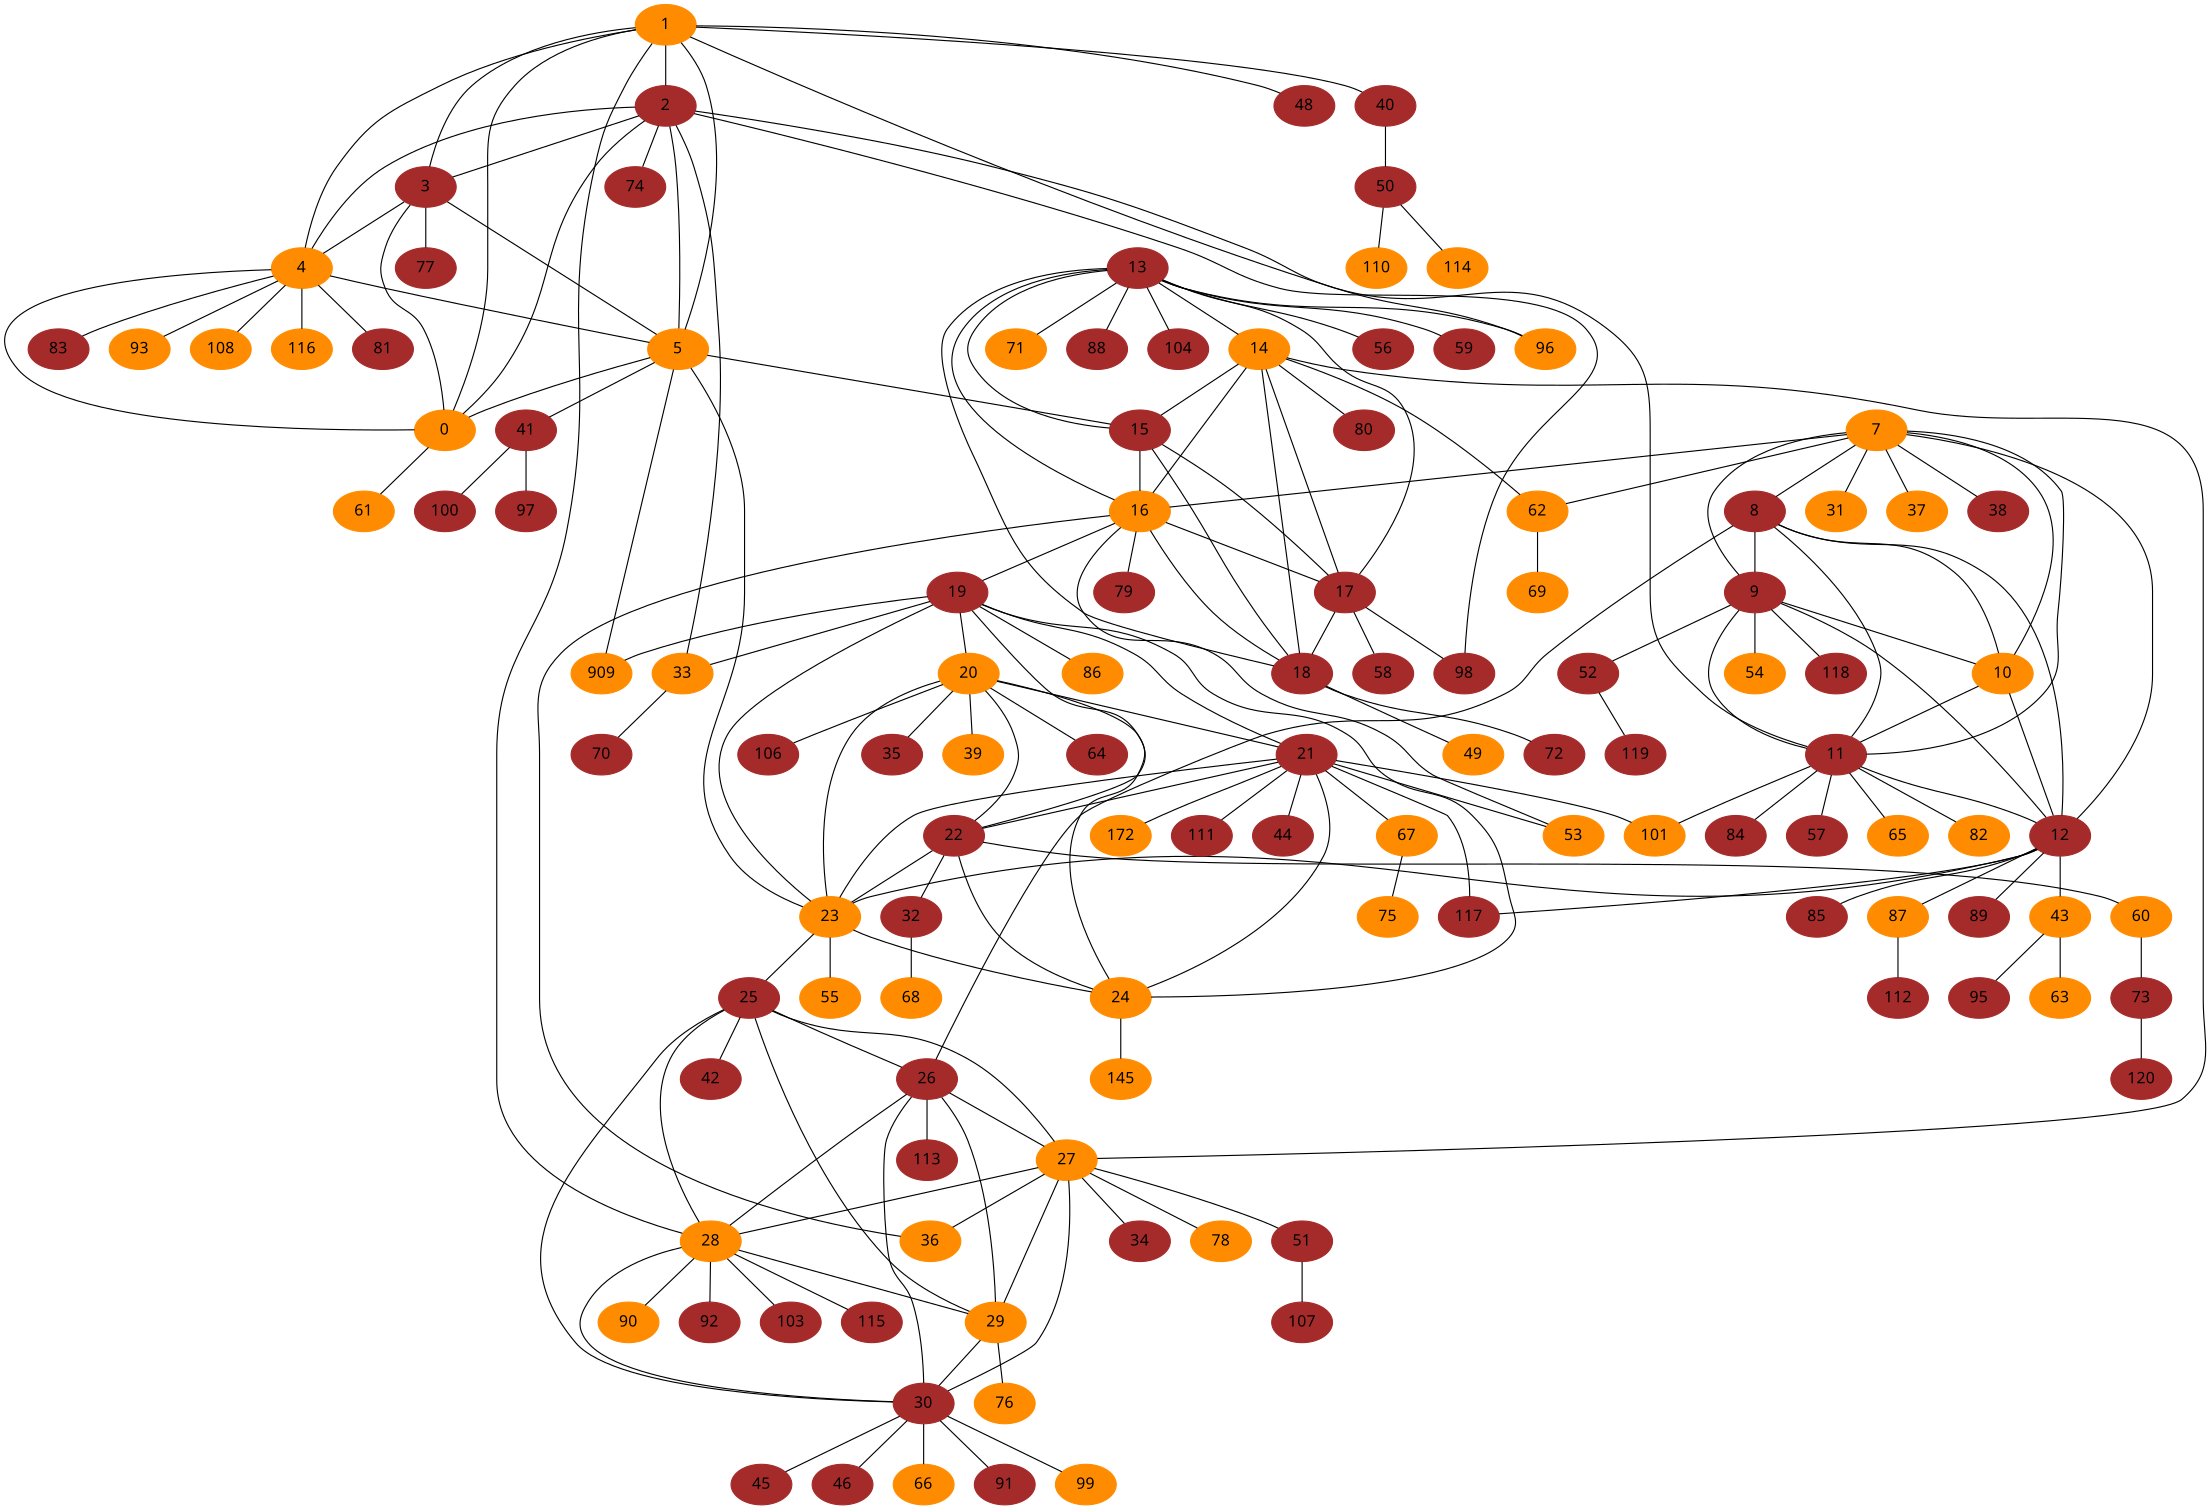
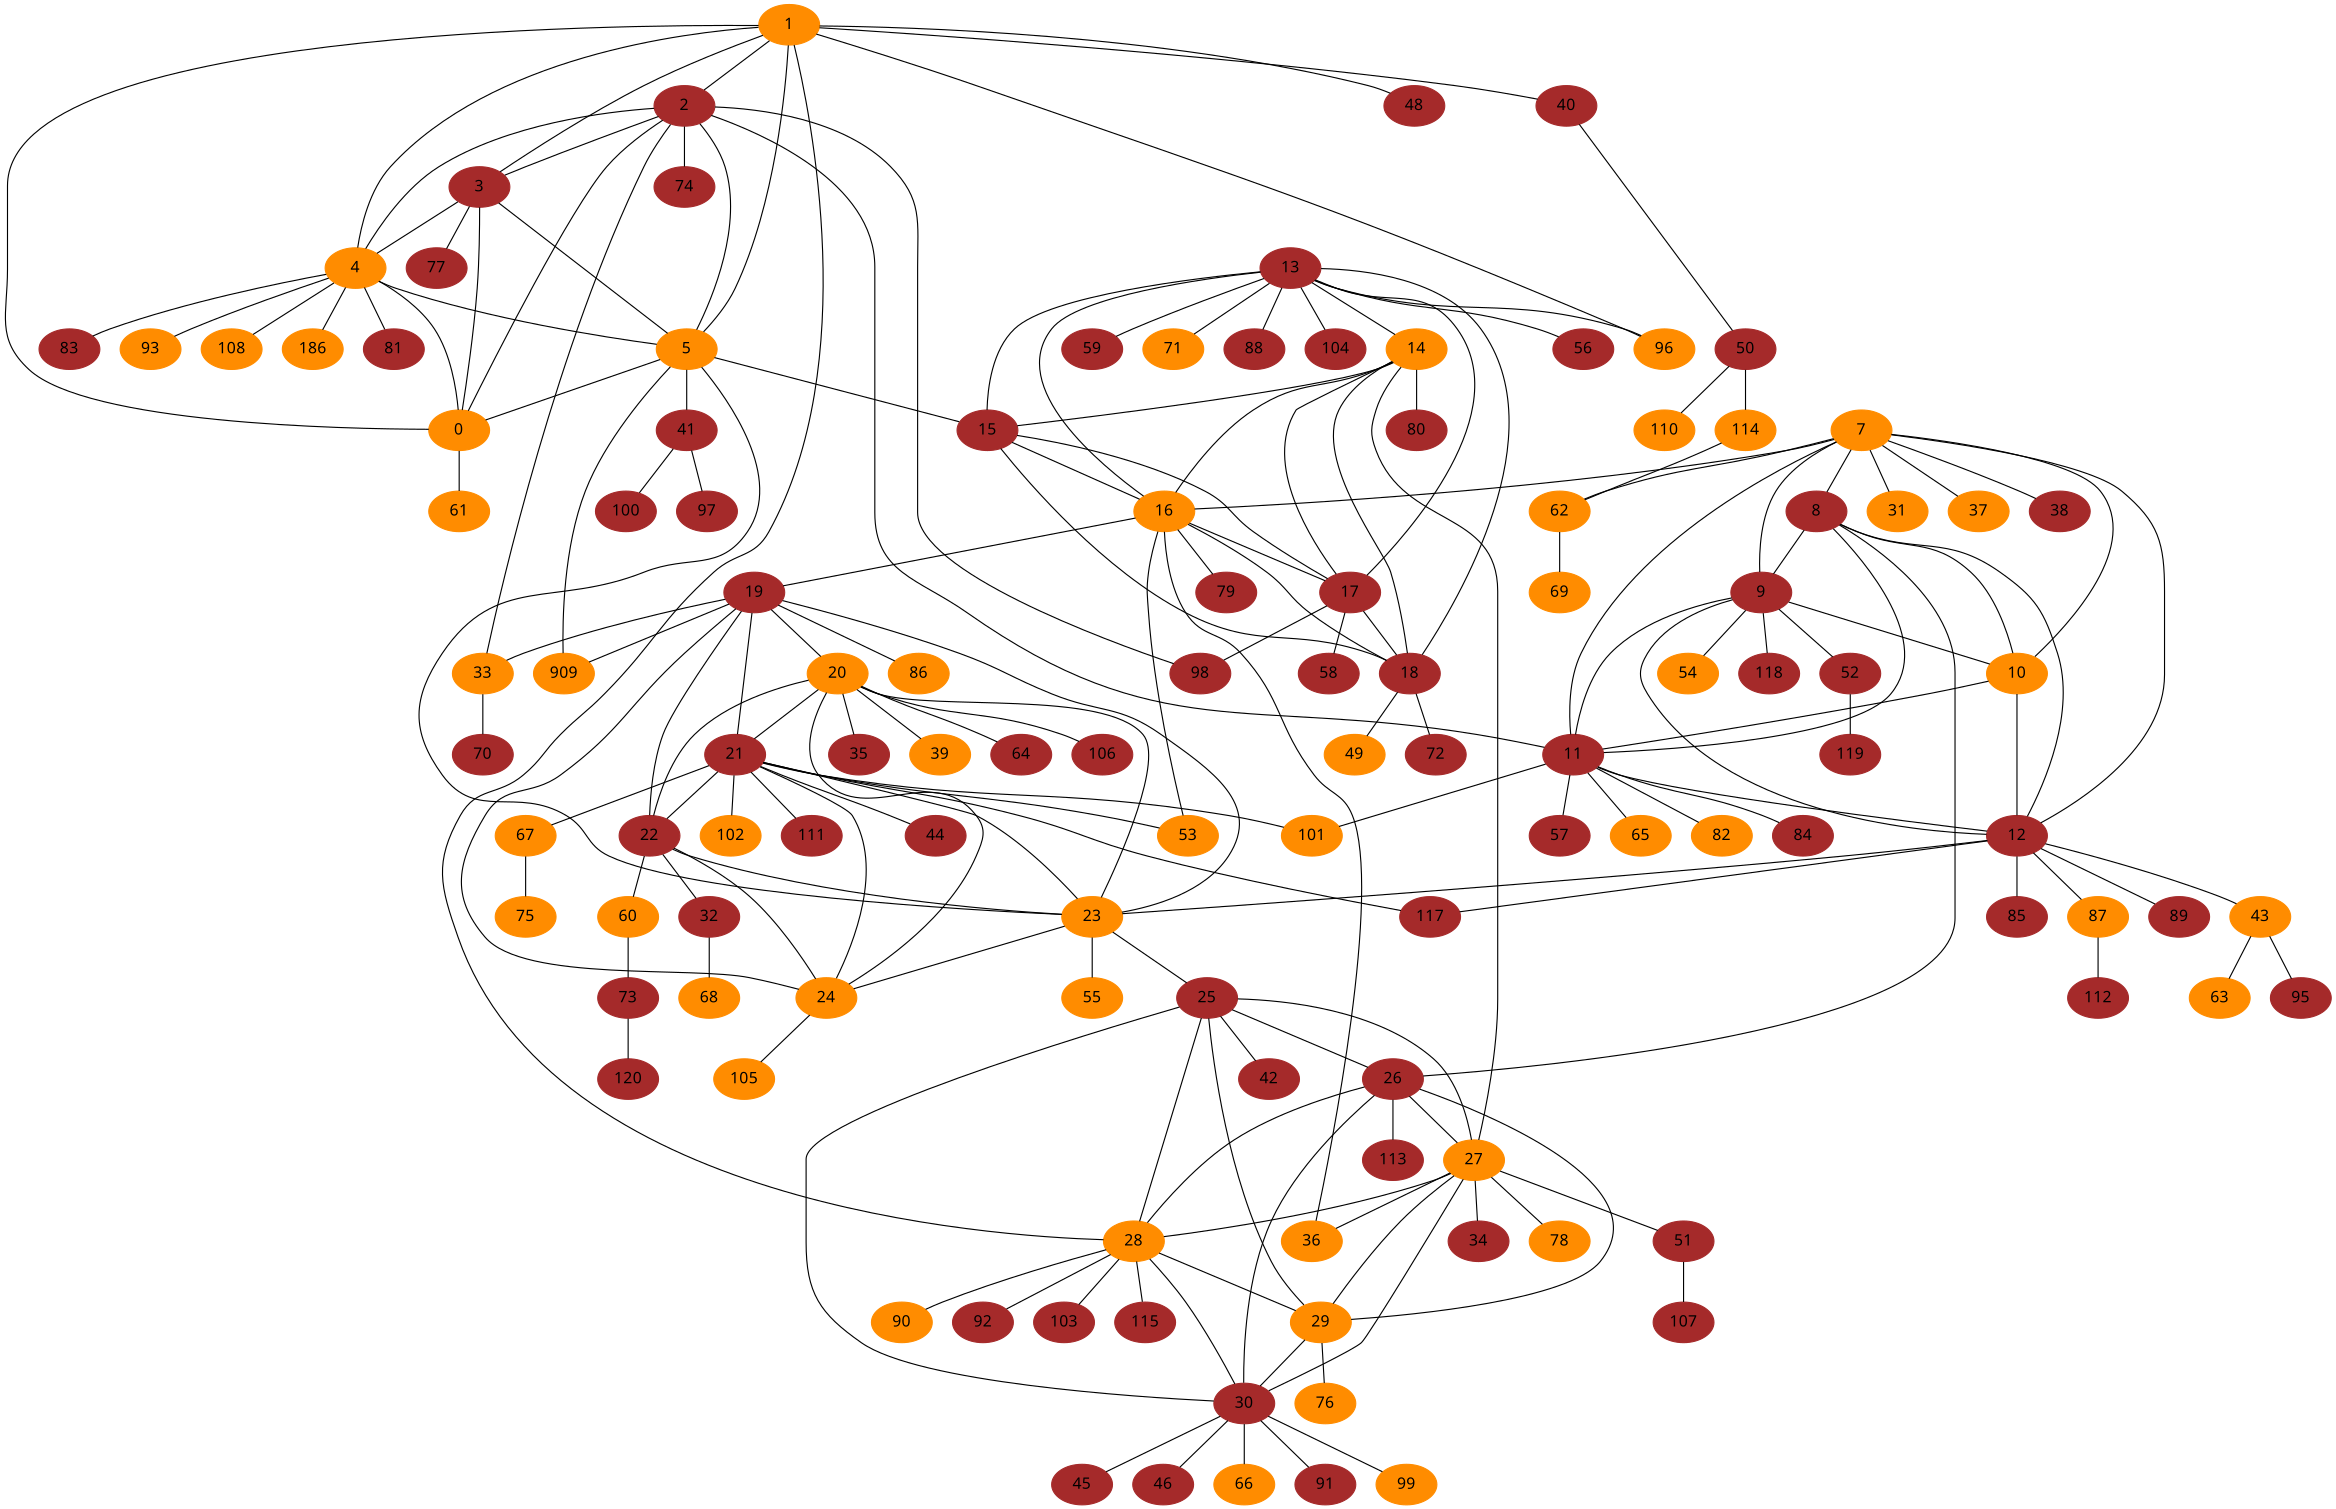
node "116": label "116" -> "186"
edge "14" -- "62": now "114" -- "62"
node "172": label "172" -> "102"
node "145": label "145" -> "105"
